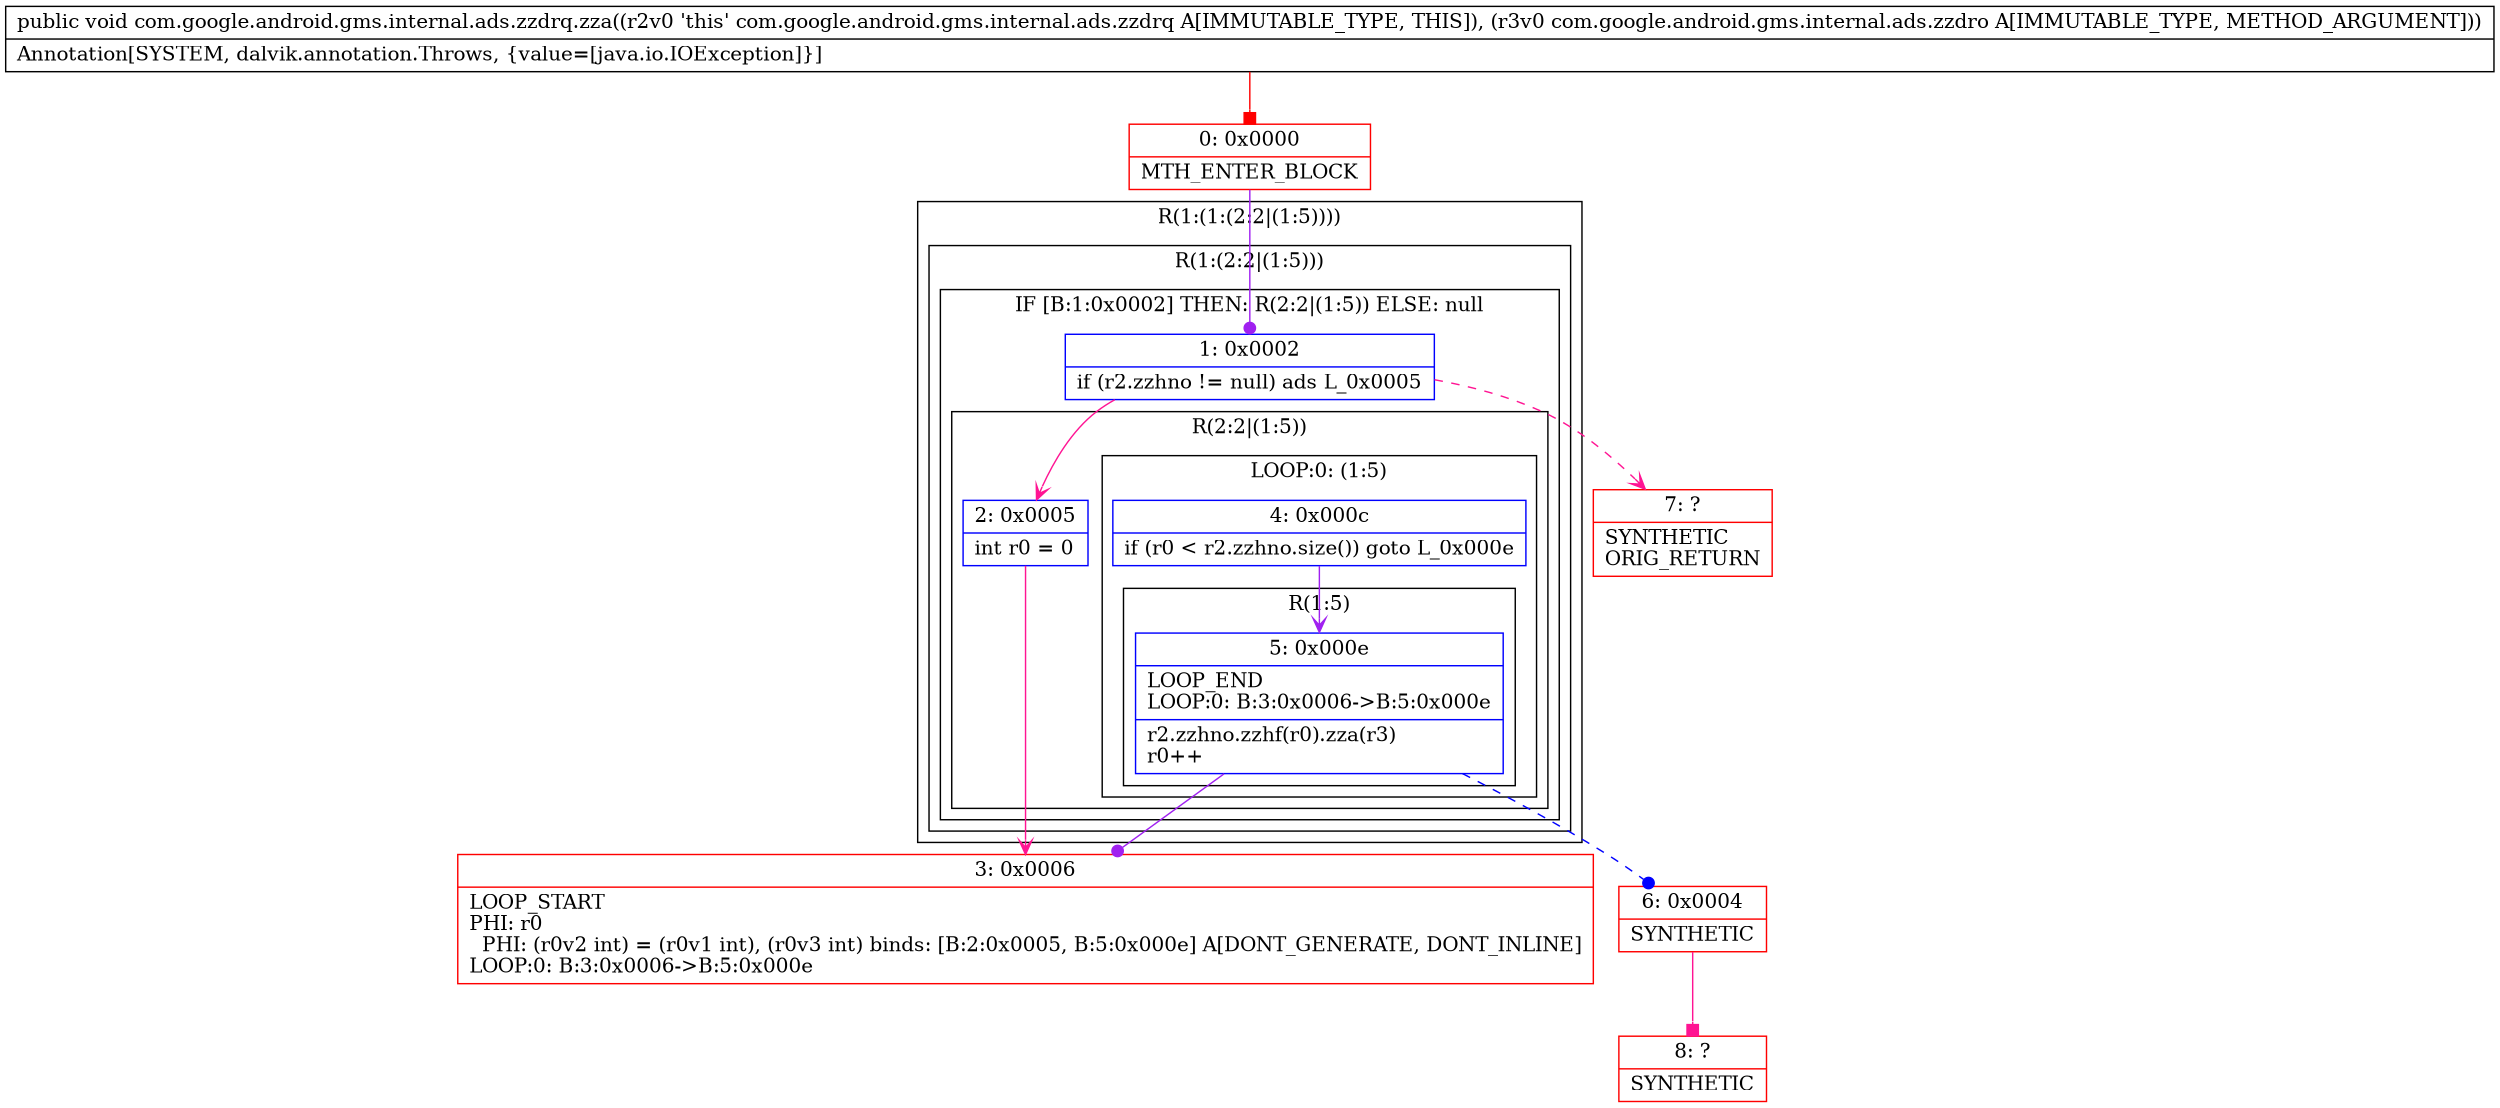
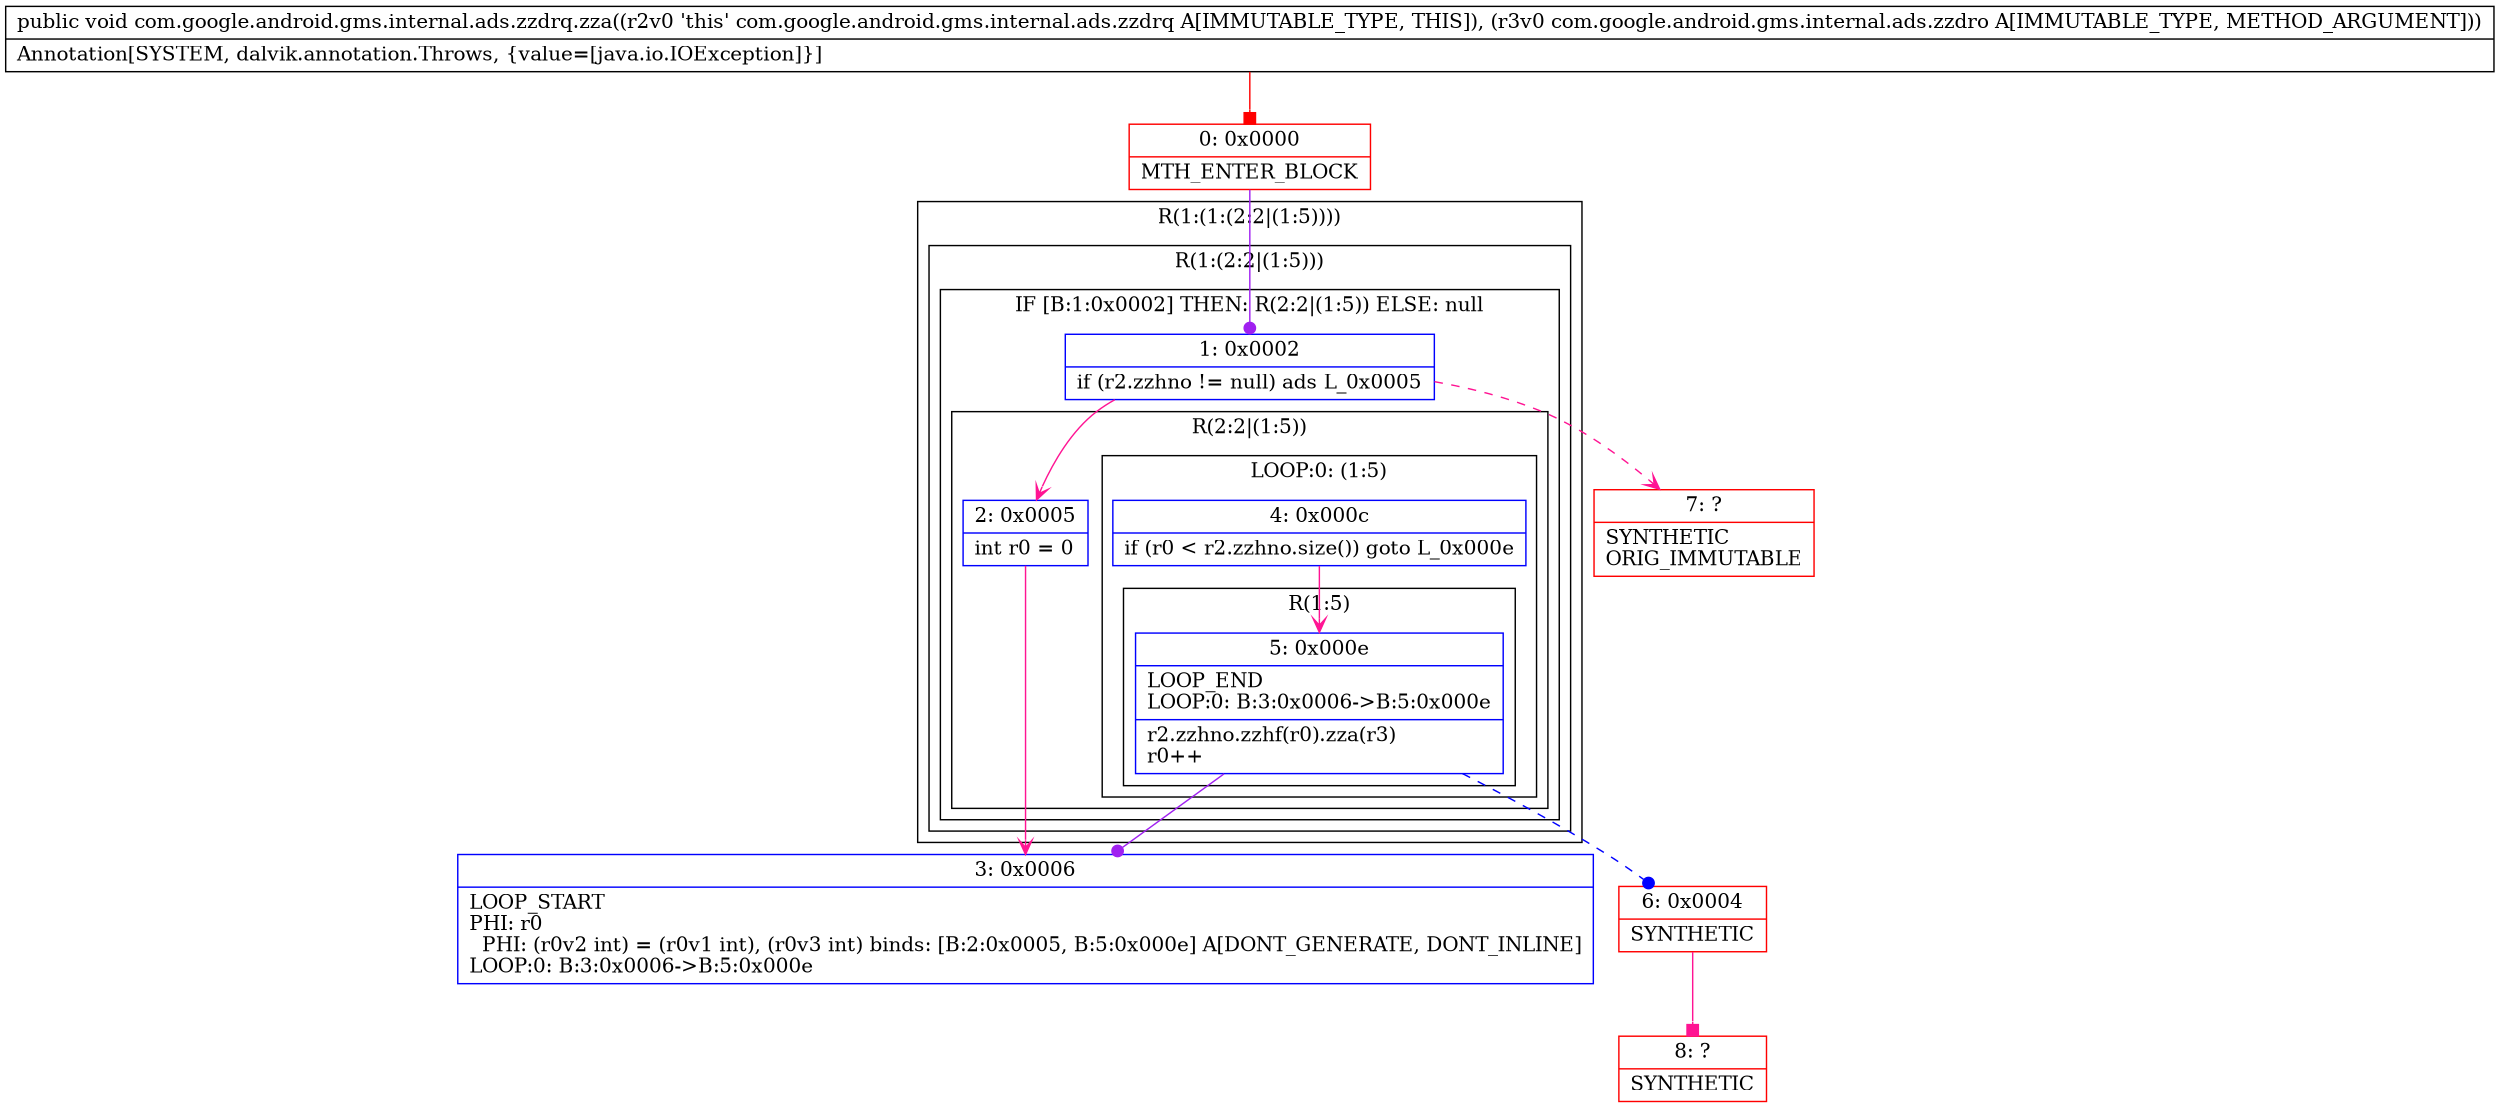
node "7: ?": text "ORIG_RETURN" -> "ORIG_IMMUTABLE"
edge "4: 0x000c" -> "5: 0x000e": color purple -> deeppink
node "3: 0x0006": color red -> blue
